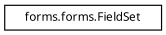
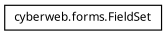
node "forms.forms.FieldSet": label "forms.forms.FieldSet" -> "cyberweb.forms.FieldSet"
